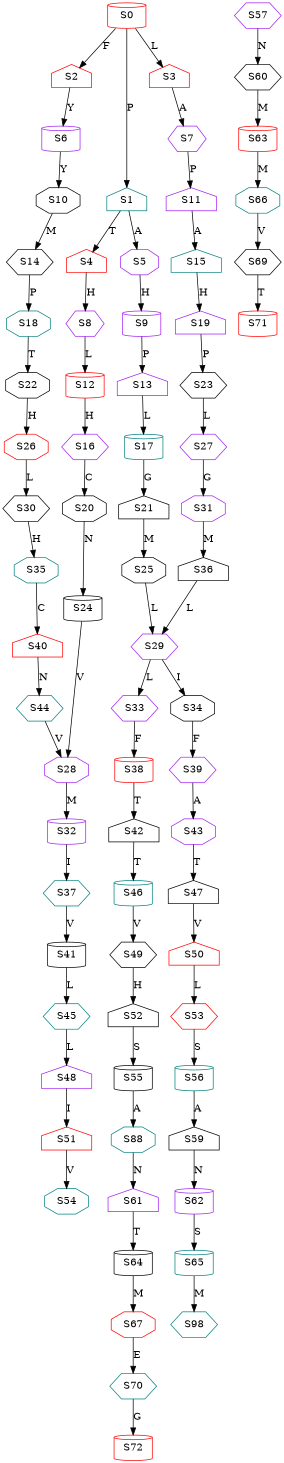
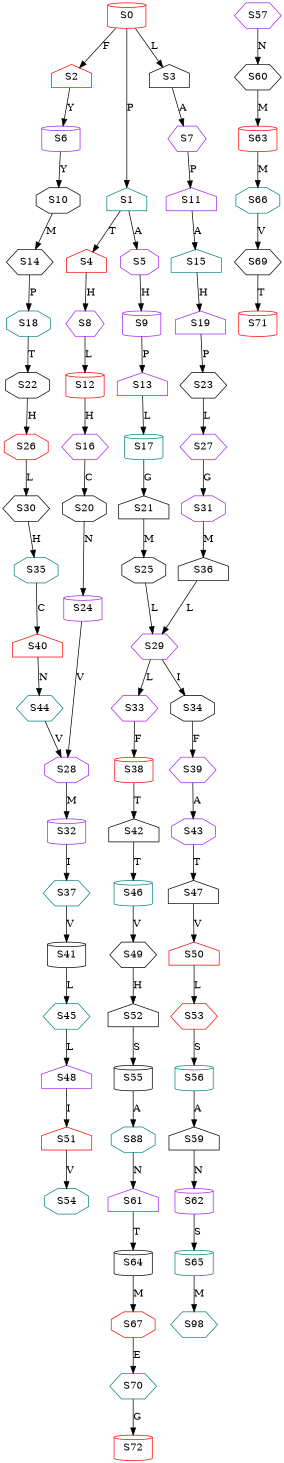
node "S3": color red -> black
node "S24": color black -> purple
